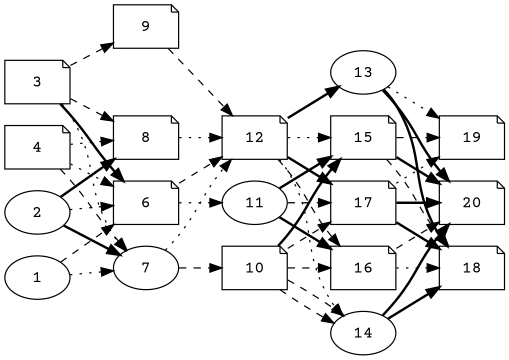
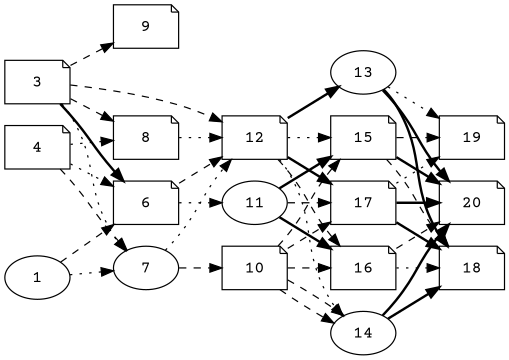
edge "9" -> "12": now "3" -> "12"
node "2": removed
edge "10" -> "15": style bold -> dashed
